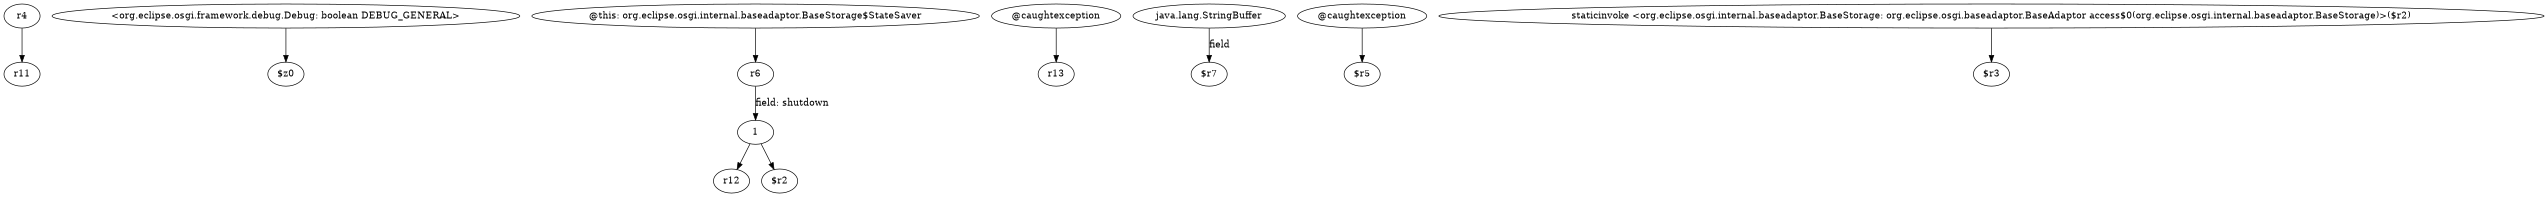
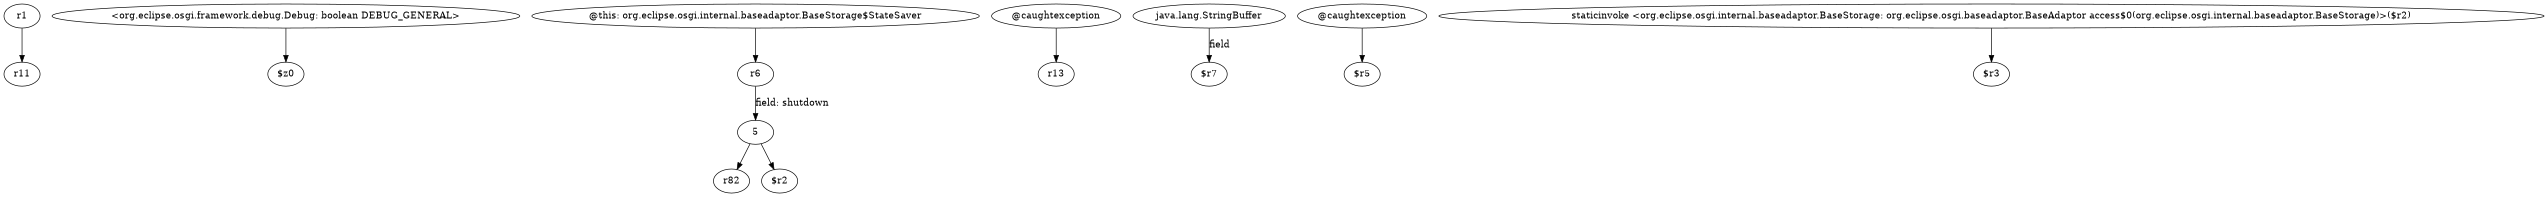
node "r4": label "r4" -> "r1"
node "1": label "1" -> "5"
node "r12": label "r12" -> "r82"
